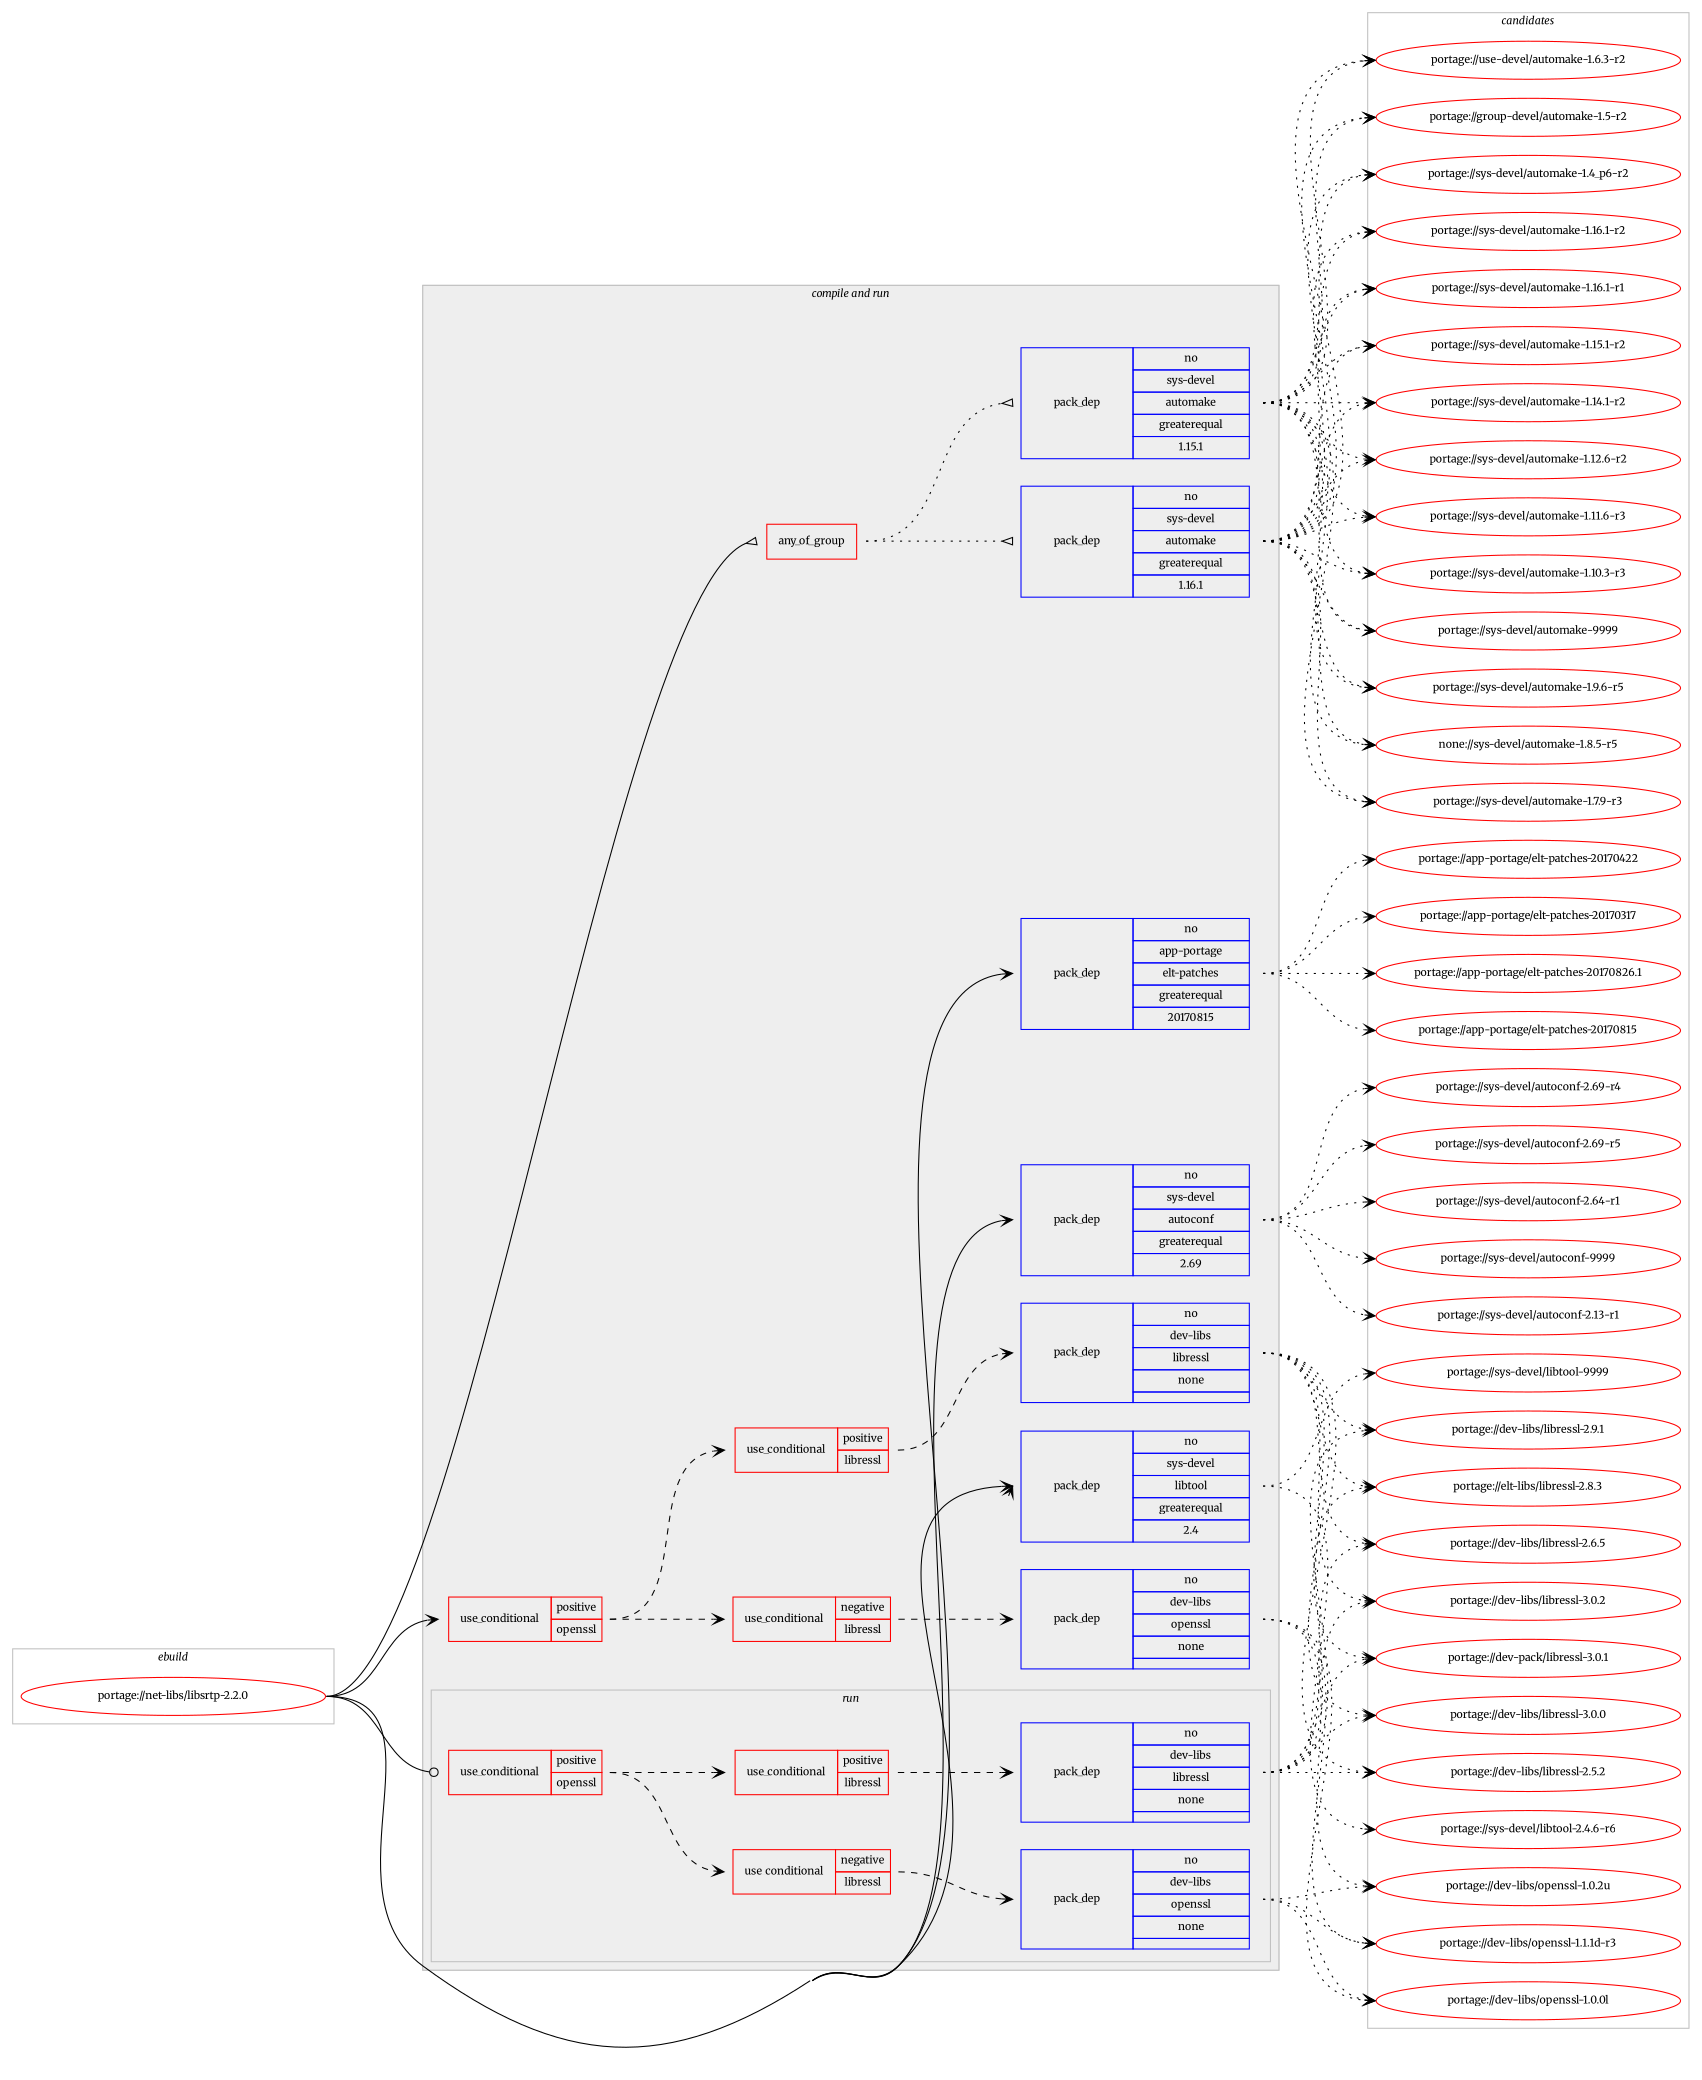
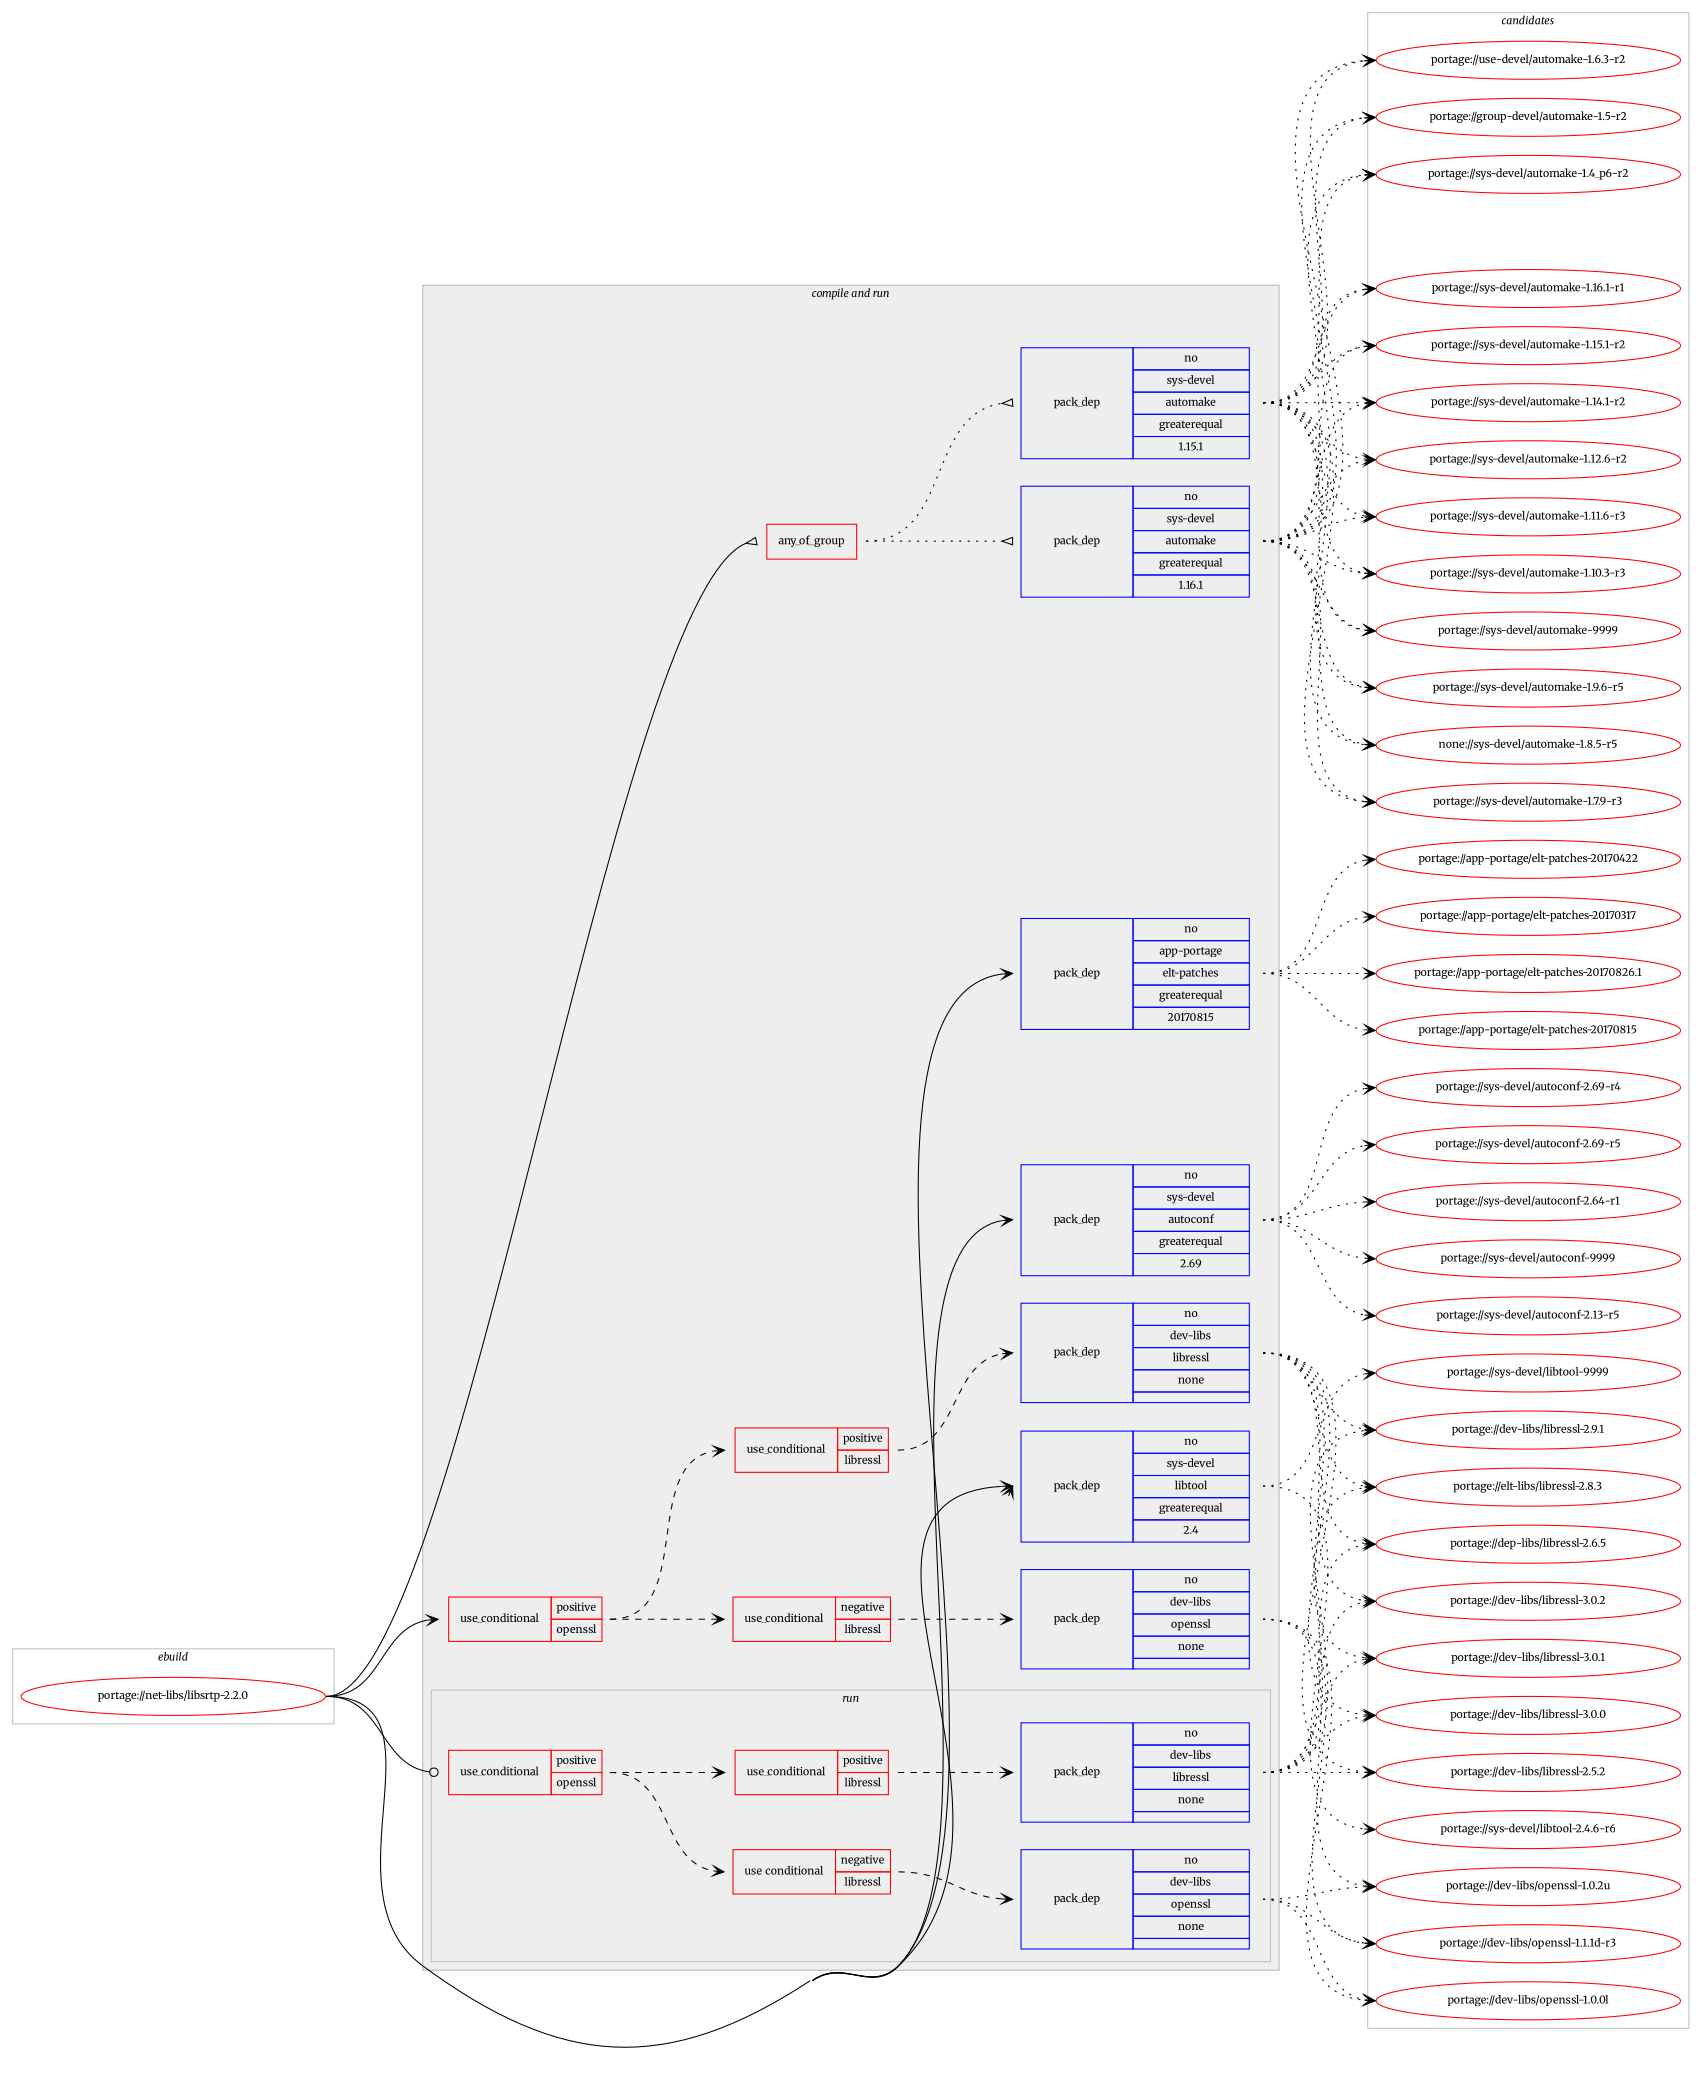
node "portage://sys-devel/automake-1.16.1-r2": removed
node "portage://sys-devel/autoconf-2.13-r1": label "portage://sys-devel/autoconf-2.13-r1" -> "portage://sys-devel/autoconf-2.13-r5"
node "portage://dev-libs/libressl-2.6.5": label "portage://dev-libs/libressl-2.6.5" -> "portage://dep-libs/libressl-2.6.5"
node "portage://dev-pack/libressl-3.0.1": label "portage://dev-pack/libressl-3.0.1" -> "portage://dev-libs/libressl-3.0.1"
